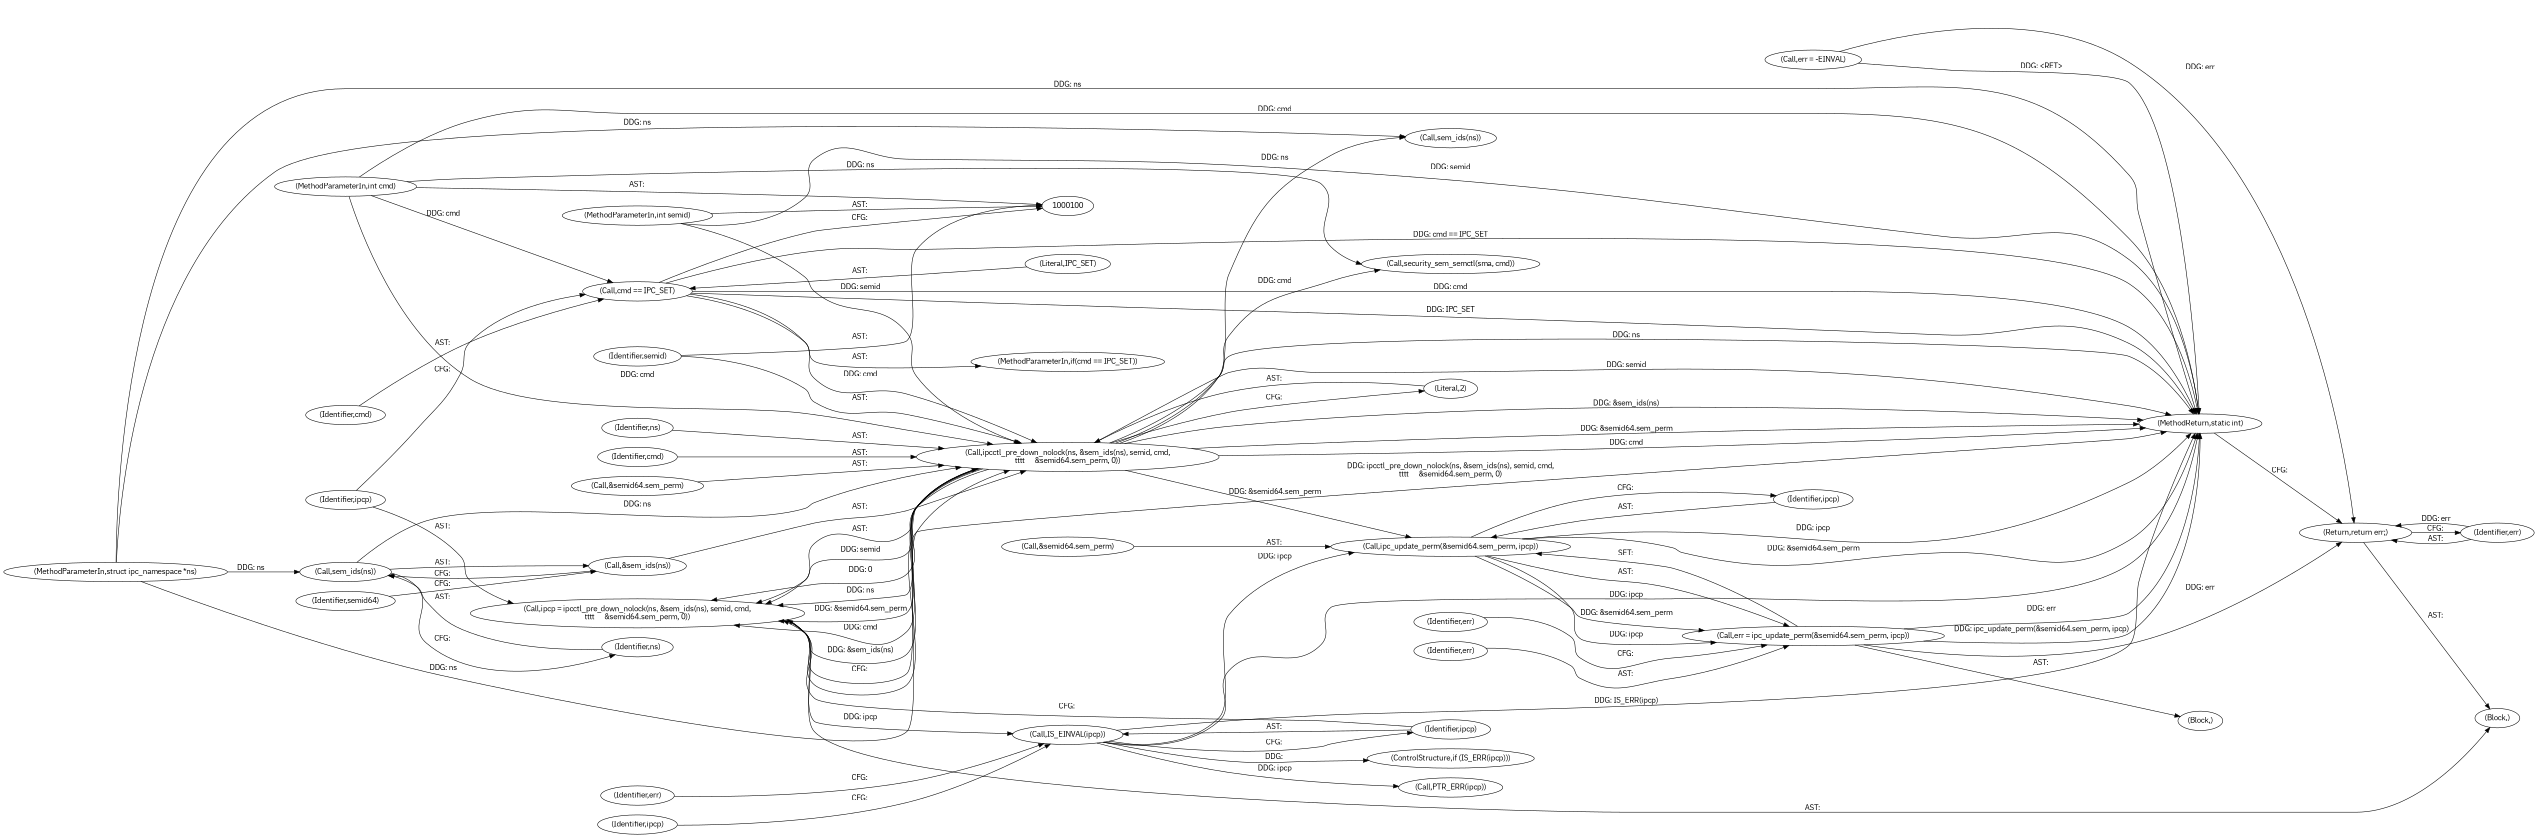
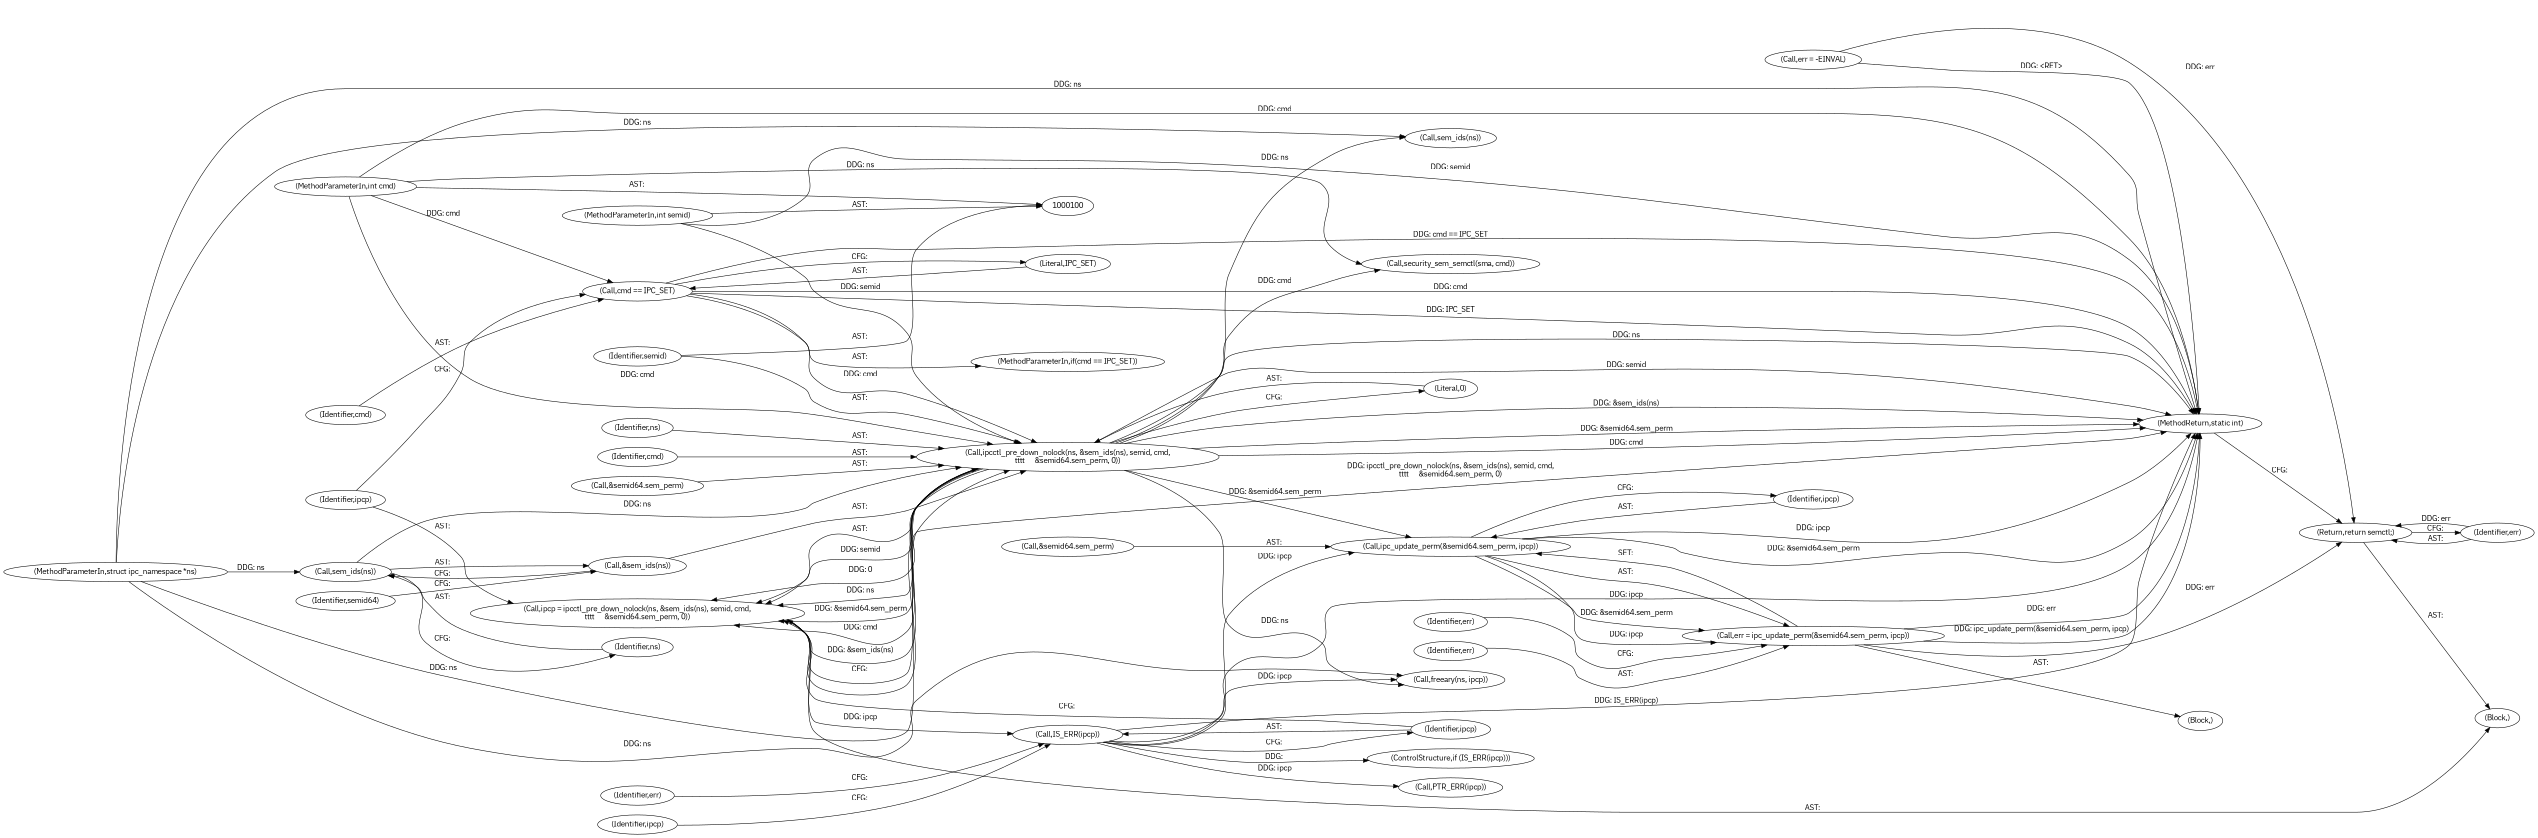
edge "(Call,cmd == IPC_SET)" -> "1000100": now "(Call,cmd == IPC_SET)" -> "(Literal,IPC_SET)"
node "(Literal,2)": label "(Literal,2)" -> "(Literal,0)"
node "(Return,return err;)": label "(Return,return err;)" -> "(Return,return semctl;)"
node "(Call,freeary(ns, ipcp))": added
node "(Call,IS_EINVAL(ipcp))": label "(Call,IS_EINVAL(ipcp))" -> "(Call,IS_ERR(ipcp))"
